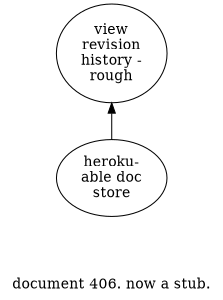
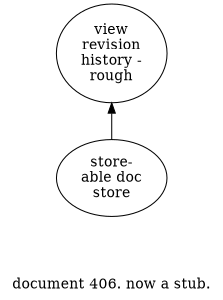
node "heroku- able doc store": label "heroku- able doc store" -> "store- able doc store"
